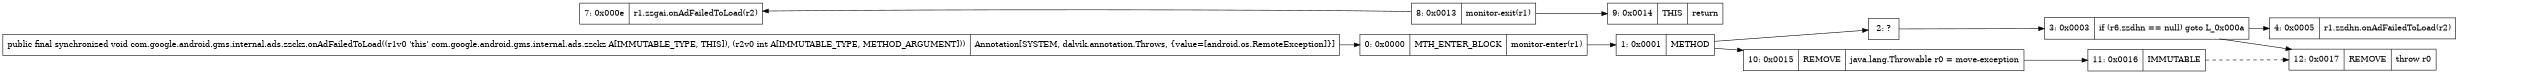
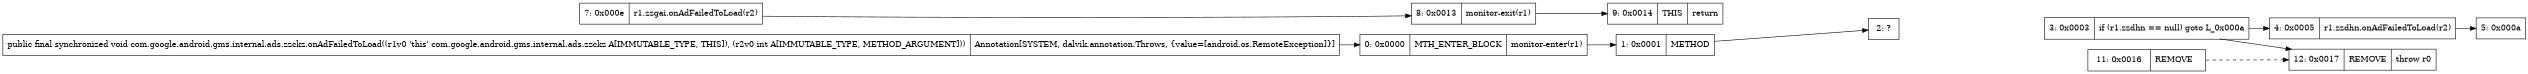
edge "8: 0x0013" -> "7: 0x000e": reversed
node "3: 0x0003": text "if (r6.zzdhn == null) goto L_0x000a" -> "if (r1.zzdhn == null) goto L_0x000a"
node "5: 0x000a": added
edge "2: ?" -> "3: 0x0003": removed
node "10: 0x0015": removed
node "11: 0x0016": text "IMMUTABLE" -> "REMOVE"
